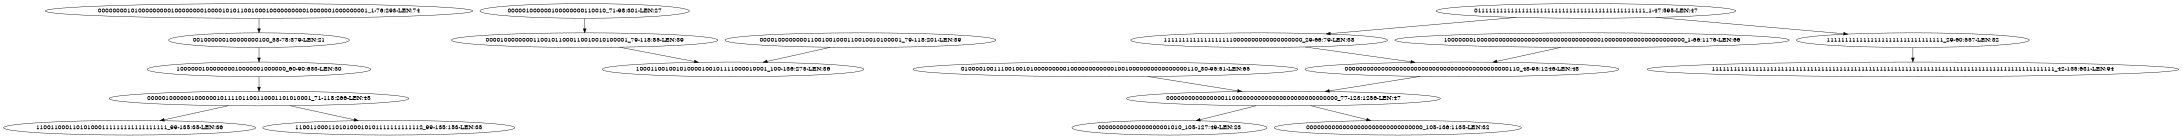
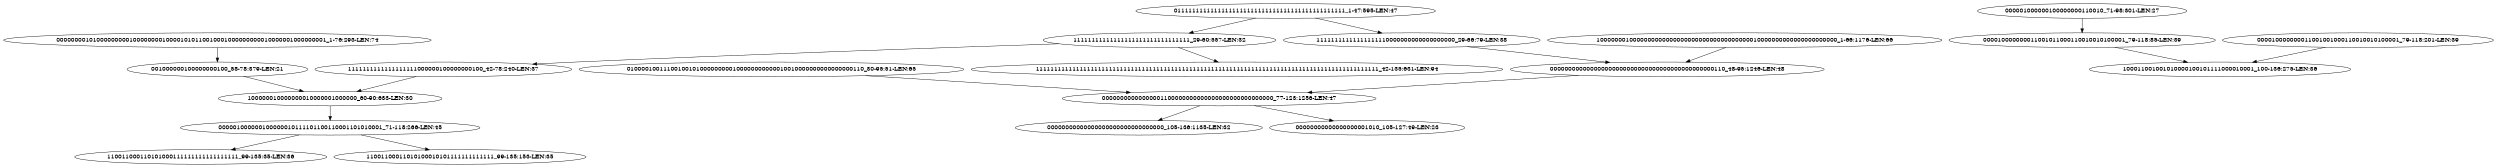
node "1111111111111111111000000100000000100_42-78:240-LEN:37": added
node "11001100011010100010101111111111112_99-135:153-LEN:35": label "11001100011010100010101111111111112_99-135:153-LEN:35" -> "11001100011010100010101111111111111_99-135:153-LEN:35"
